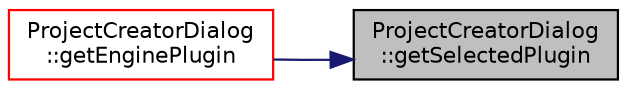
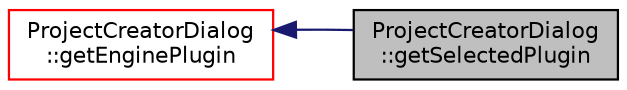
edge "ProjectCreatorDialog ::getEnginePlugin" -> "ProjectCreatorDialog ::getSelectedPlugin": reversed
